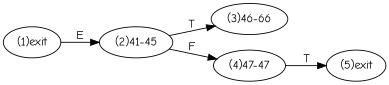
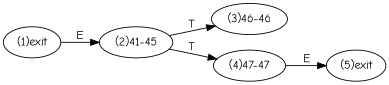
node "(3)46-66": label "(3)46-66" -> "(3)46-46"
edge "(2)41-45" -> "(4)47-47": label "F" -> "T"
edge "(4)47-47" -> "(5)exit": label "T" -> "E"
